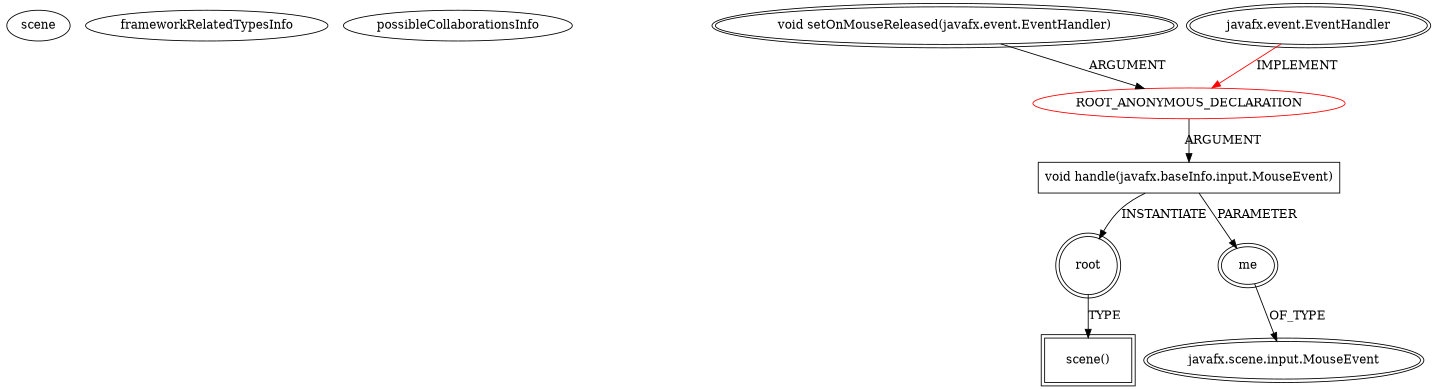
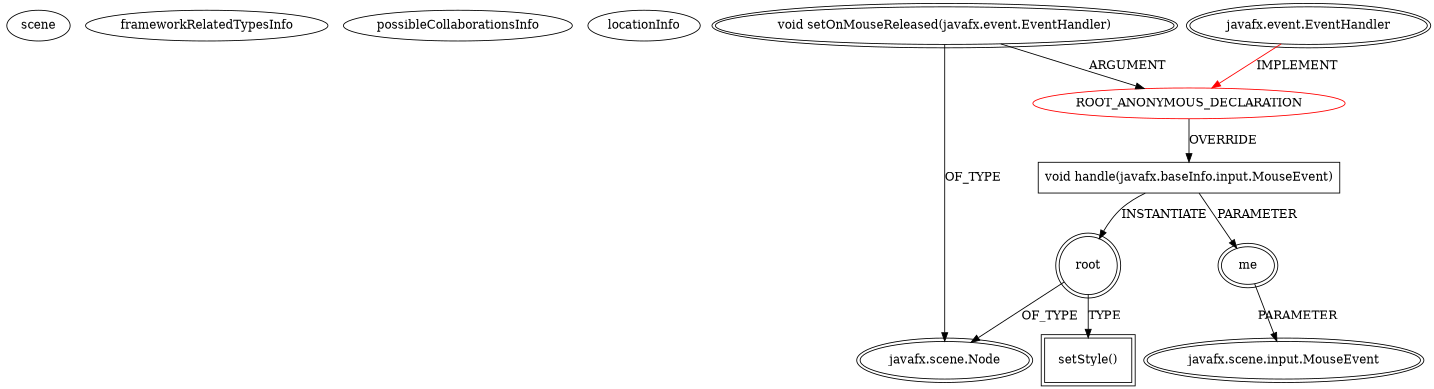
node "locationInfo": added
edge "ROOT_ANONYMOUS_DECLARATION" -> "void handle(javafx.baseInfo.input.MouseEvent)": label "ARGUMENT" -> "OVERRIDE"
edge "me" -> "javafx.scene.input.MouseEvent": label "OF_TYPE" -> "PARAMETER"
node "javafx.scene.Node": added
node "scene()": label "scene()" -> "setStyle()"
